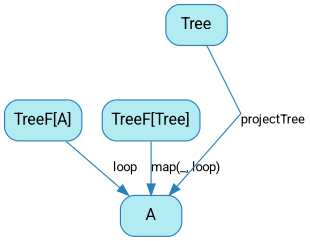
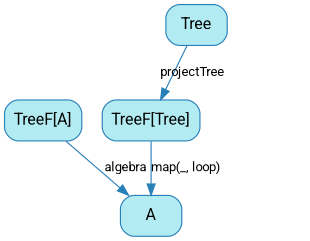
edge "Tree" -> "A": now "Tree" -> "TreeF[Tree]"
edge "TreeF[A]" -> "A": label "loop" -> "algebra"
